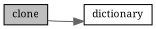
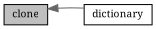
edge "clone" -> "dictionary": reversed
